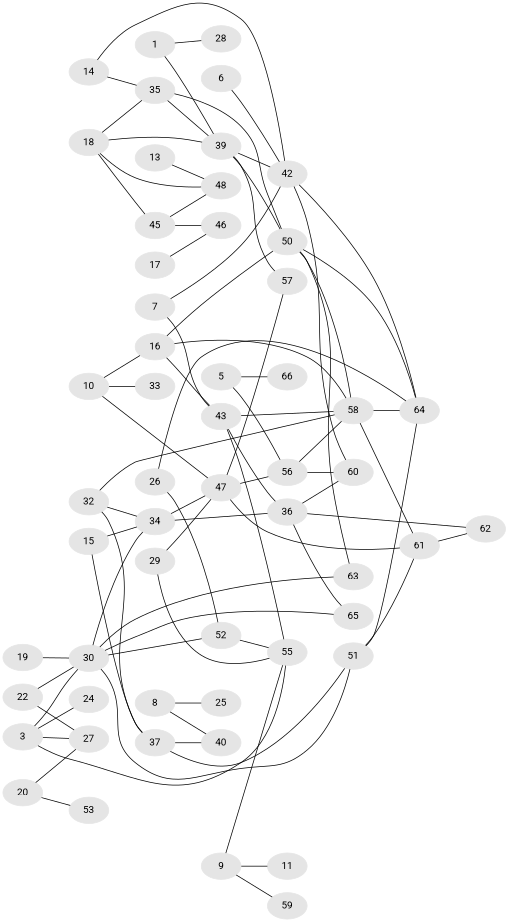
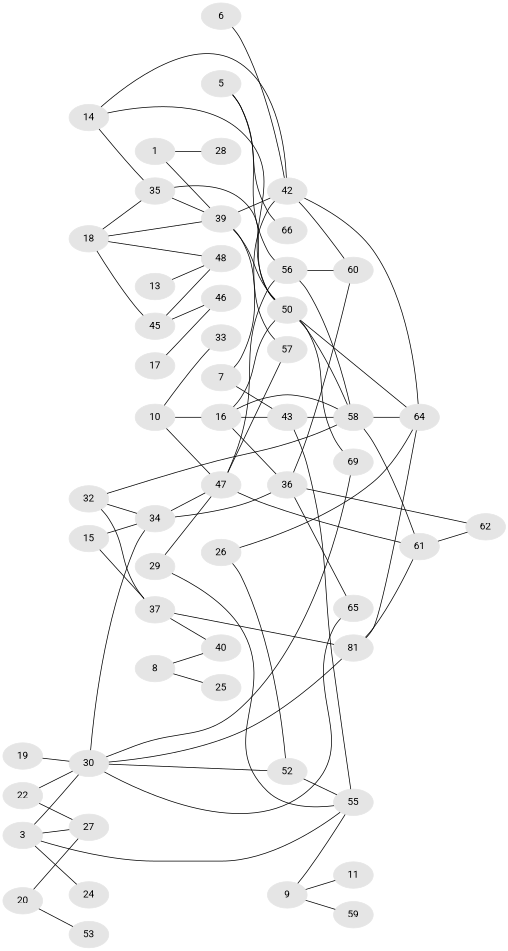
edge "14" -- "50": added
edge "43" -- "36": now "16" -- "36"
node "63": label "63" -> "69"
node "51": label "51" -> "81"
